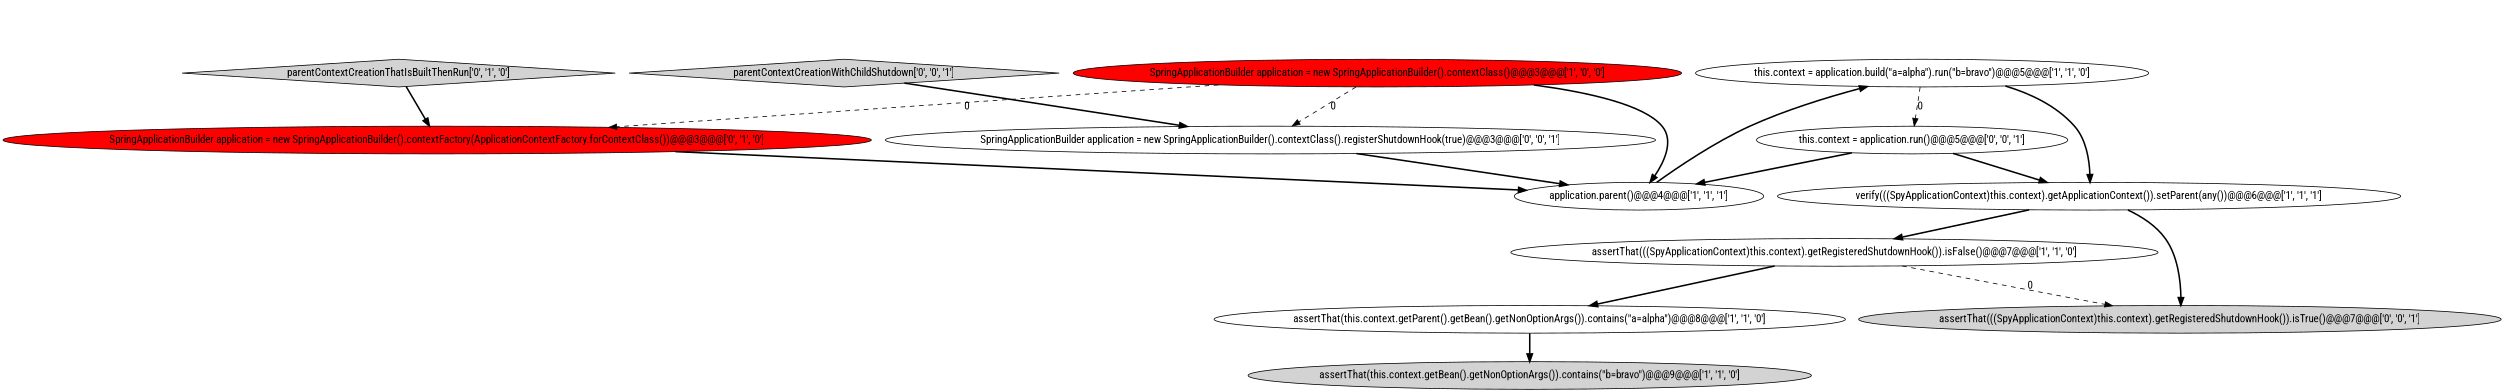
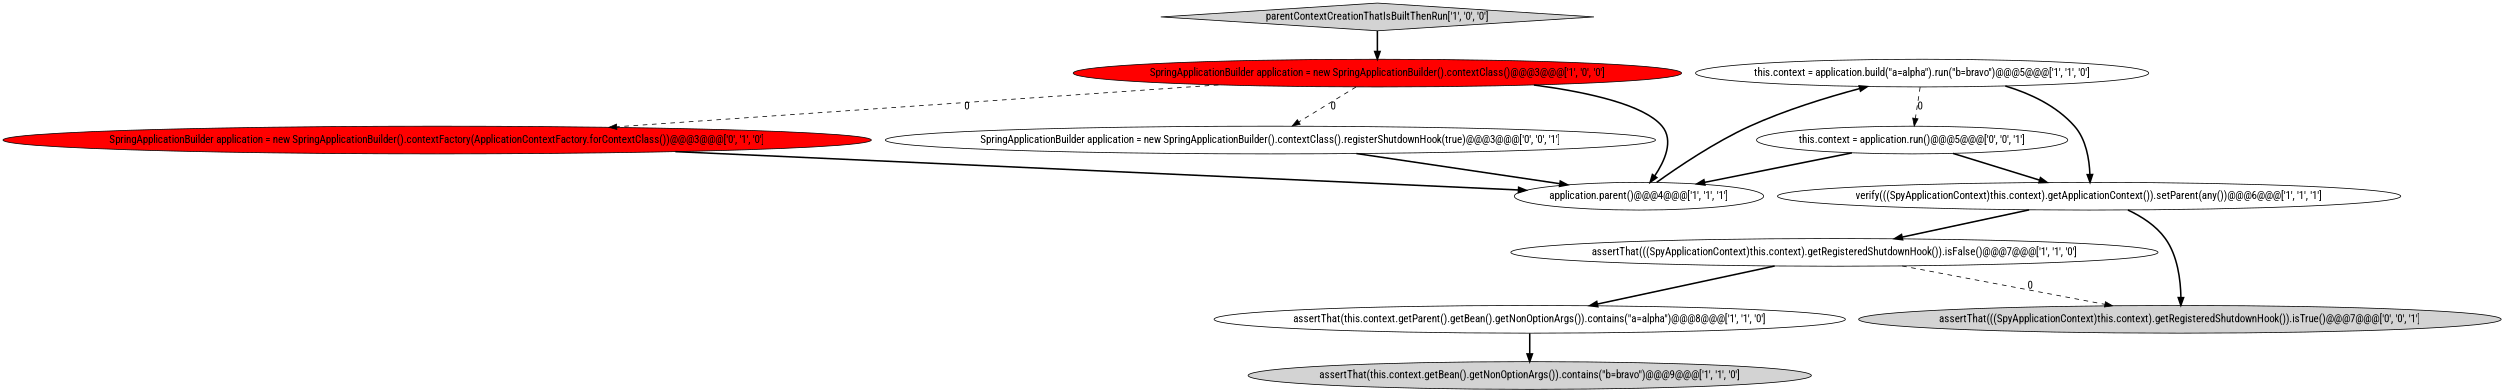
node "parentContextCreationThatIsBuiltThenRun['1', '0', '0']": added
node "parentContextCreationThatIsBuiltThenRun['0', '1', '0']": removed
node "parentContextCreationWithChildShutdown['0', '0', '1']": removed
